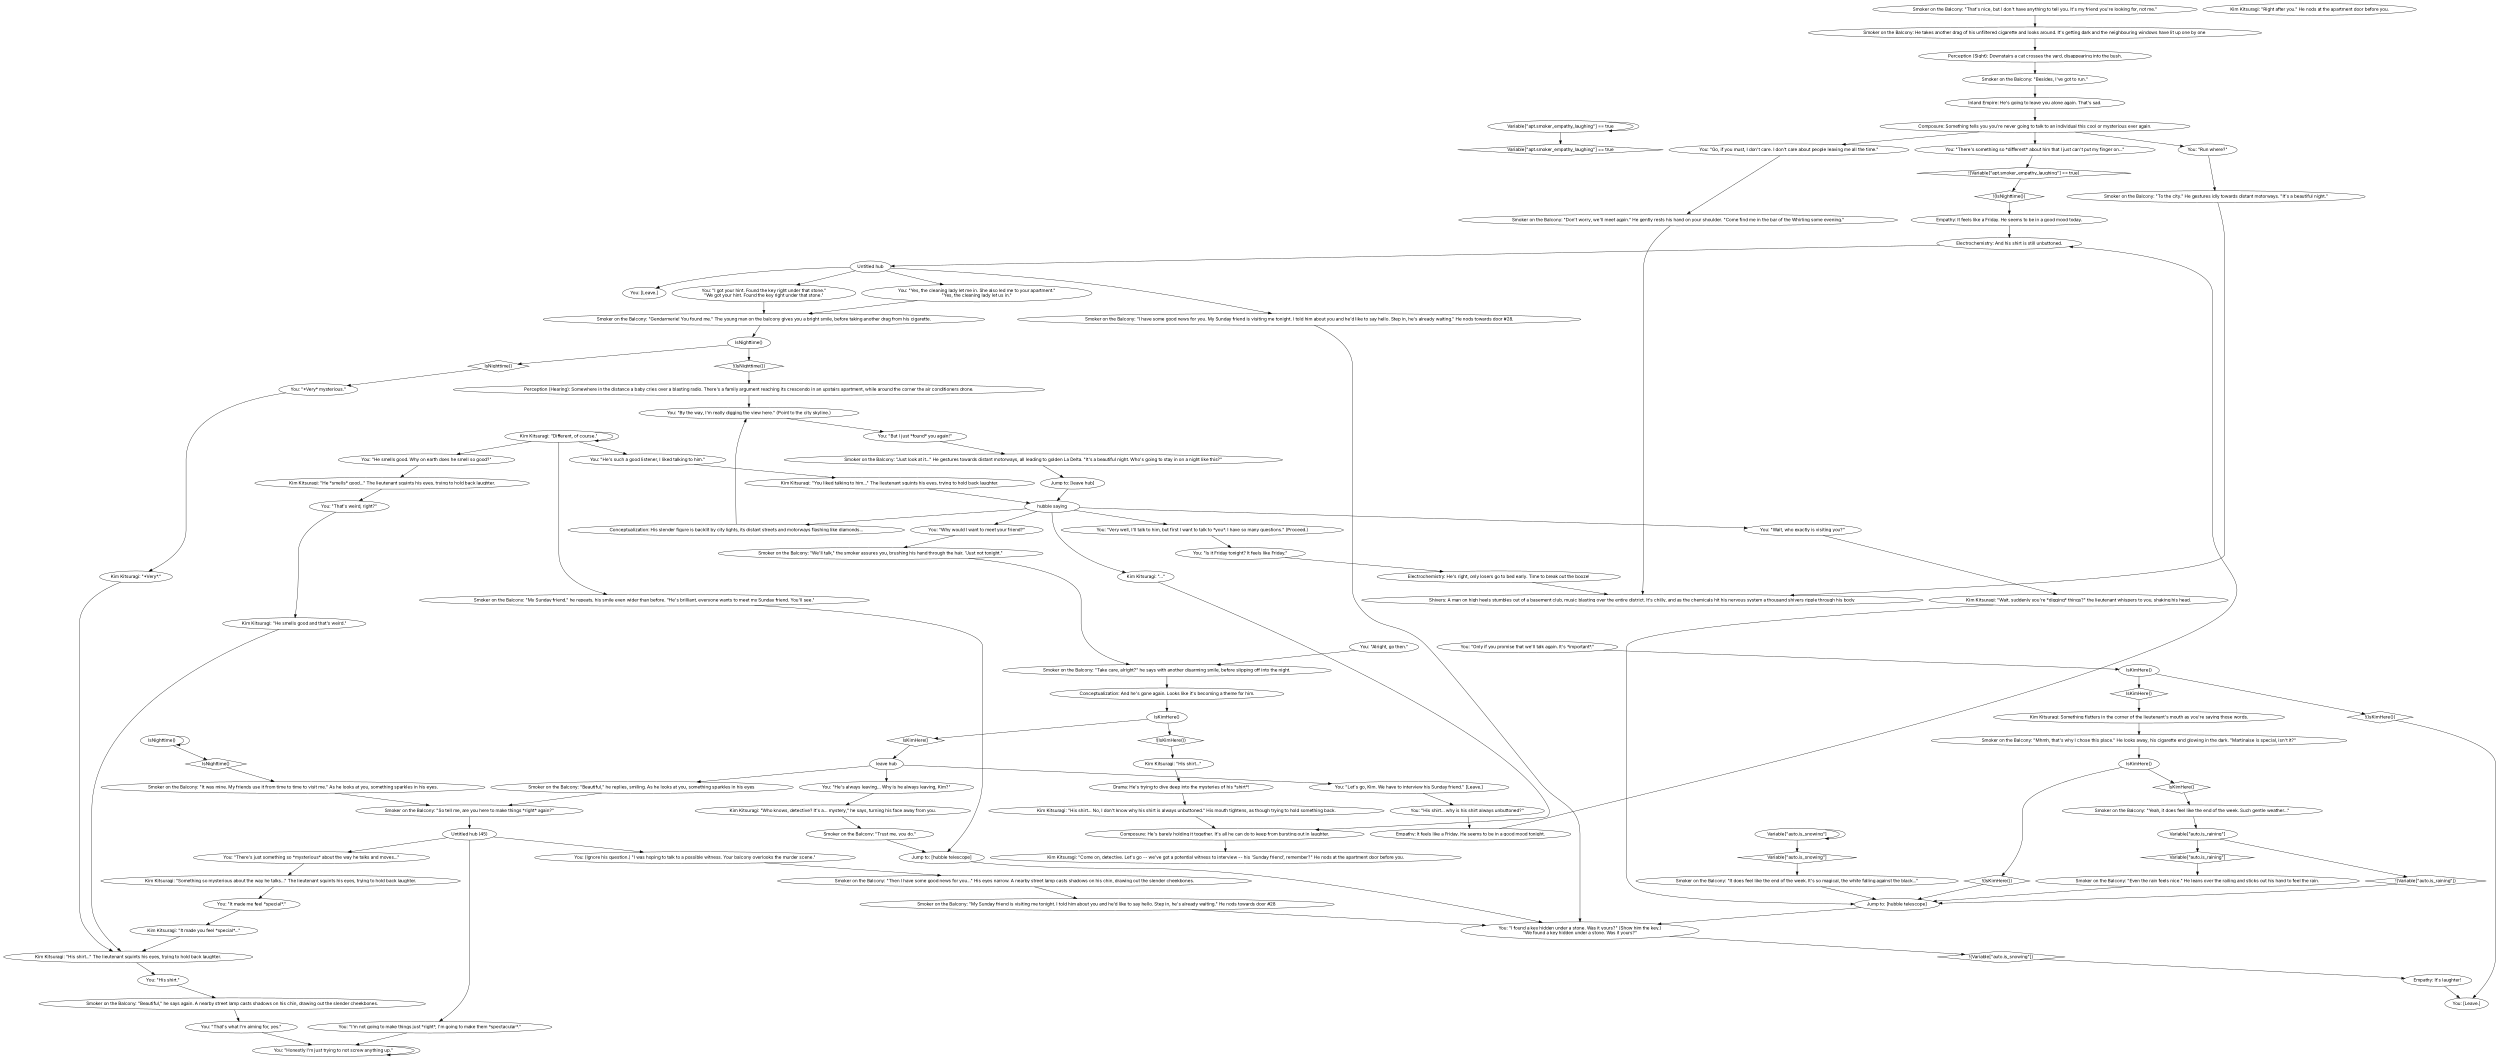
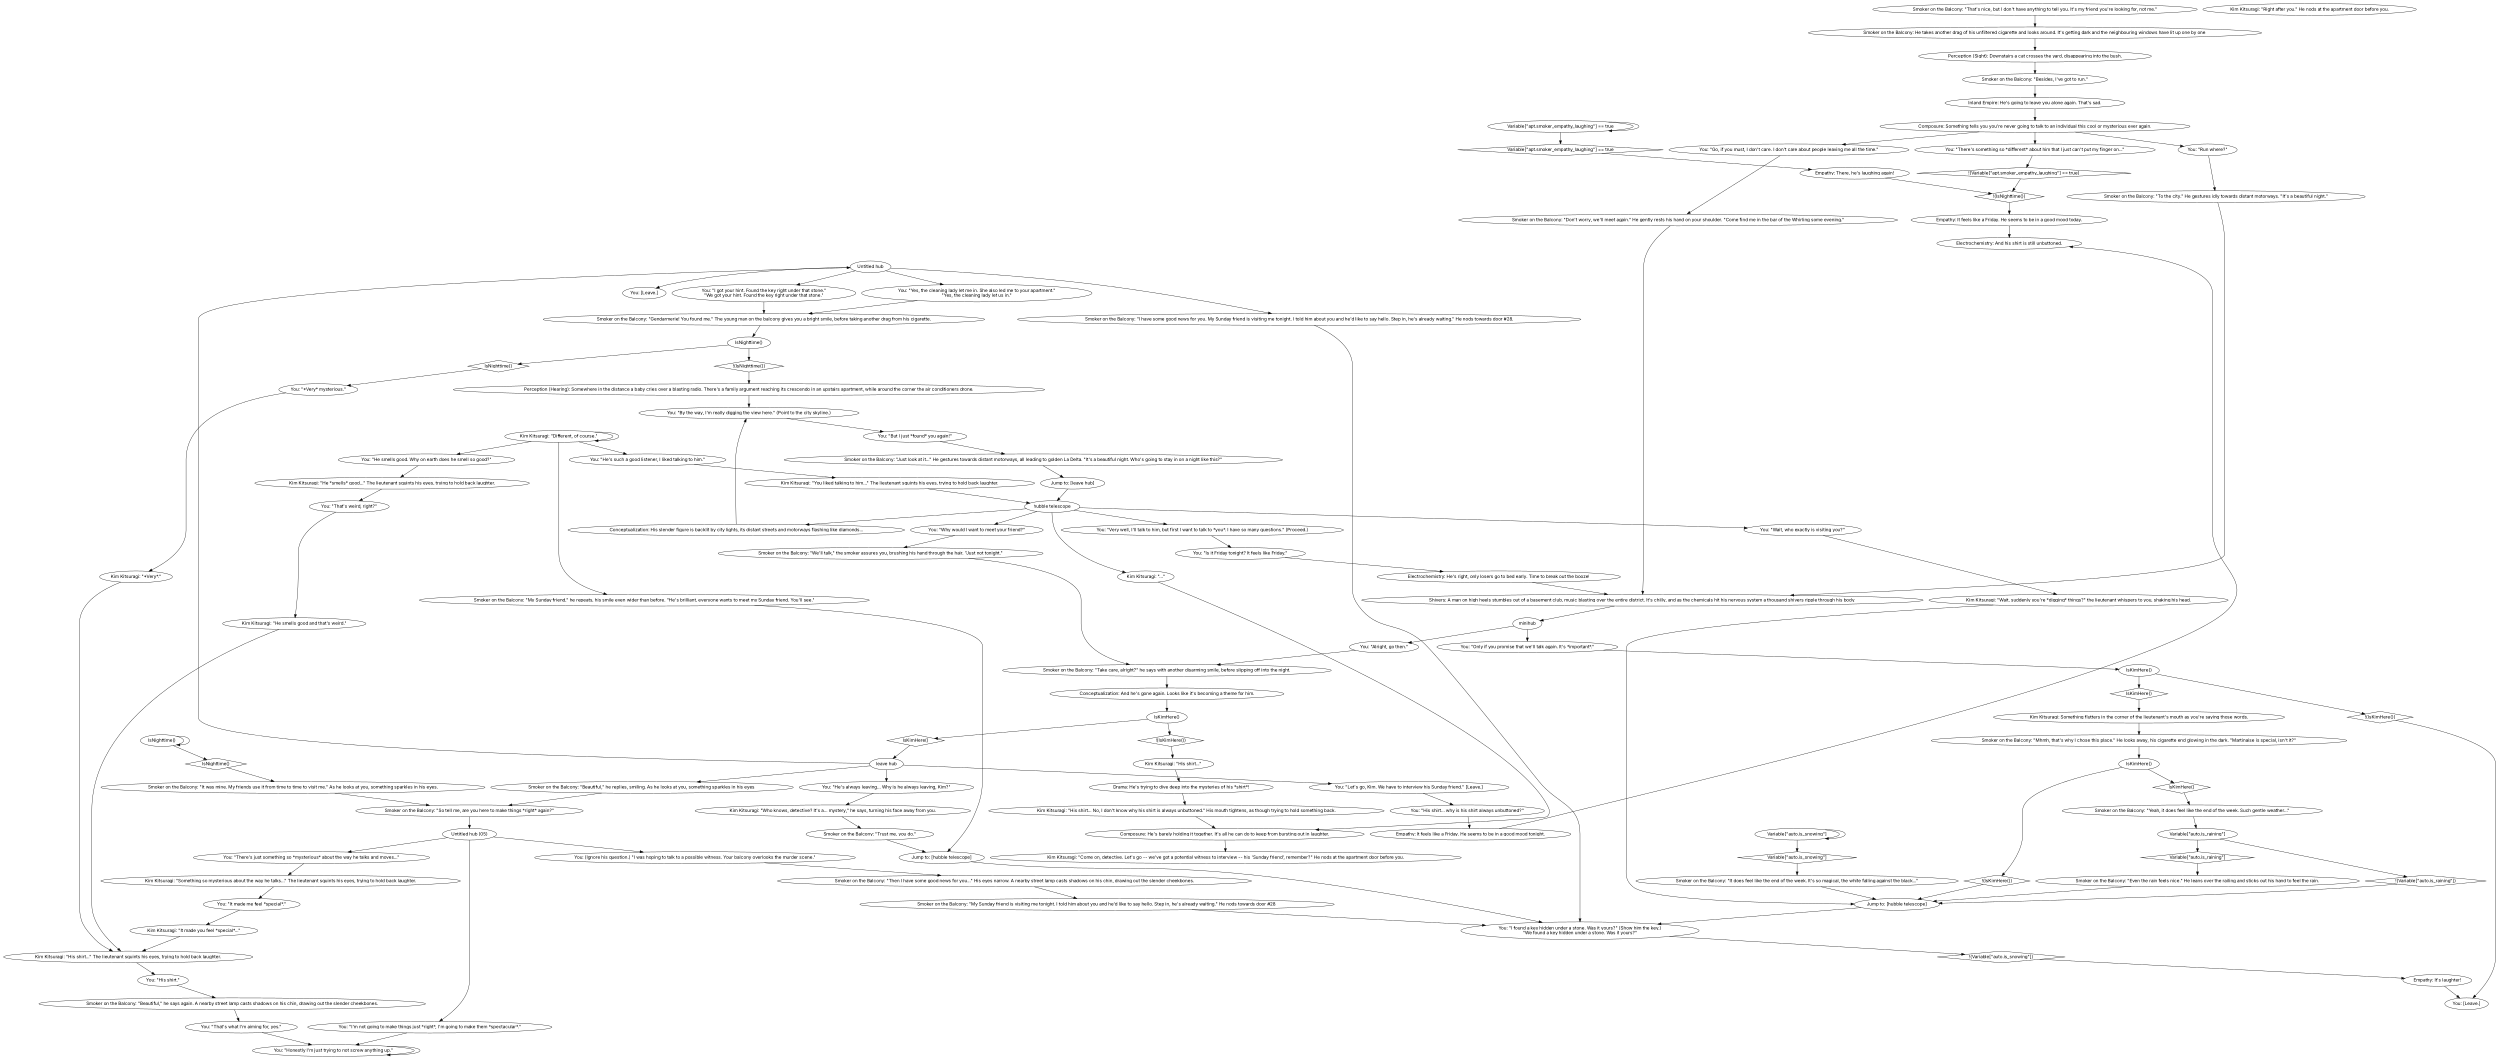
node "Empathy: There, he's laughing again!": added
edge "Electrochemistry: And his shirt is still unbuttoned." -> "Untitled hub": now "leave hub" -> "Untitled hub"
node "hubble saying": label "hubble saying" -> "hubble telescope"
node "minihub": added
node "Untitled hub (45)": label "Untitled hub (45)" -> "Untitled hub (05)"
